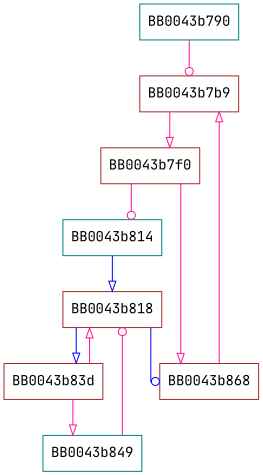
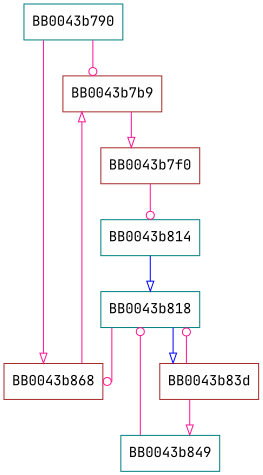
edge "BB0043b7f0" -> "BB0043b868": now "BB0043b790" -> "BB0043b868"
node "BB0043b818": color brown -> teal
edge "BB0043b83d" -> "BB0043b818": arrowhead onormal -> odot
edge "BB0043b818" -> "BB0043b868": color blue -> deeppink
